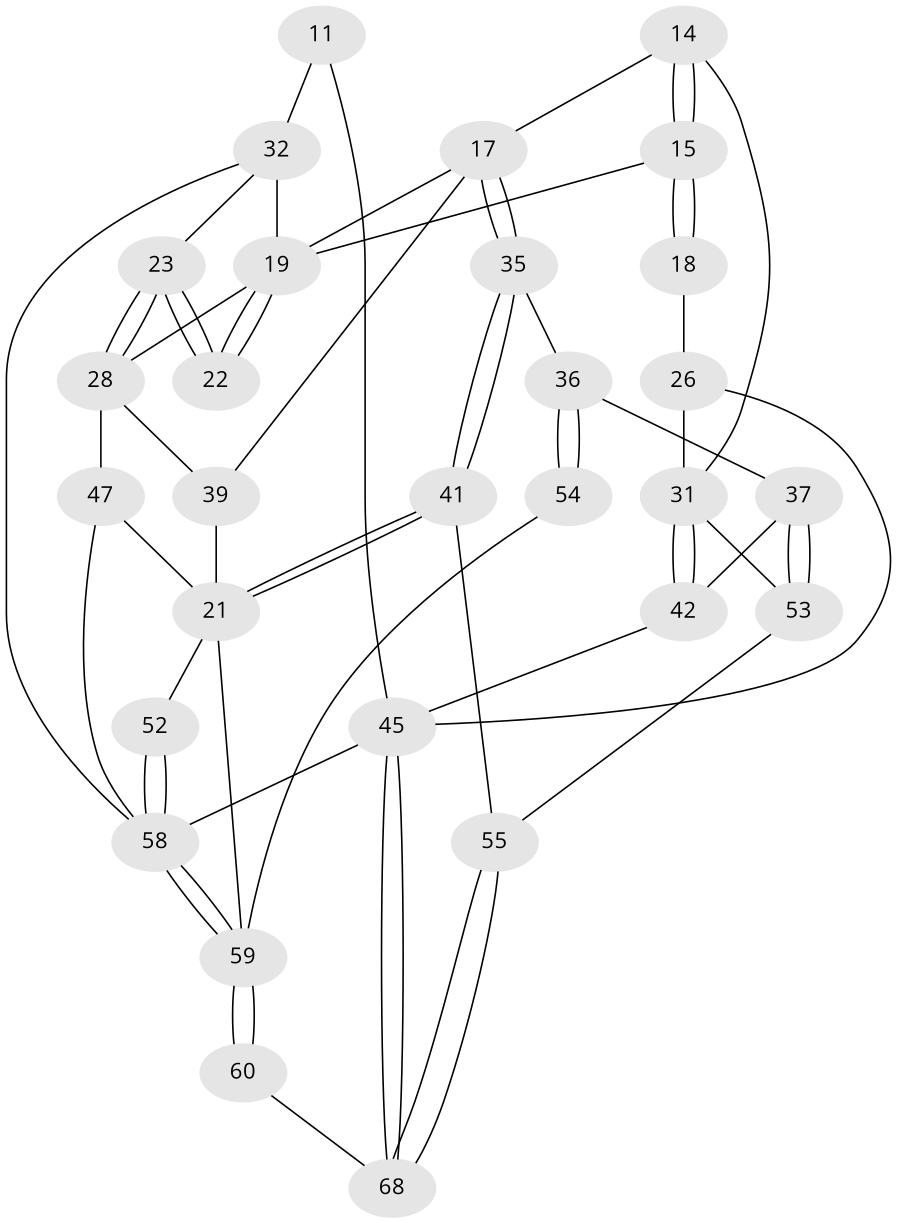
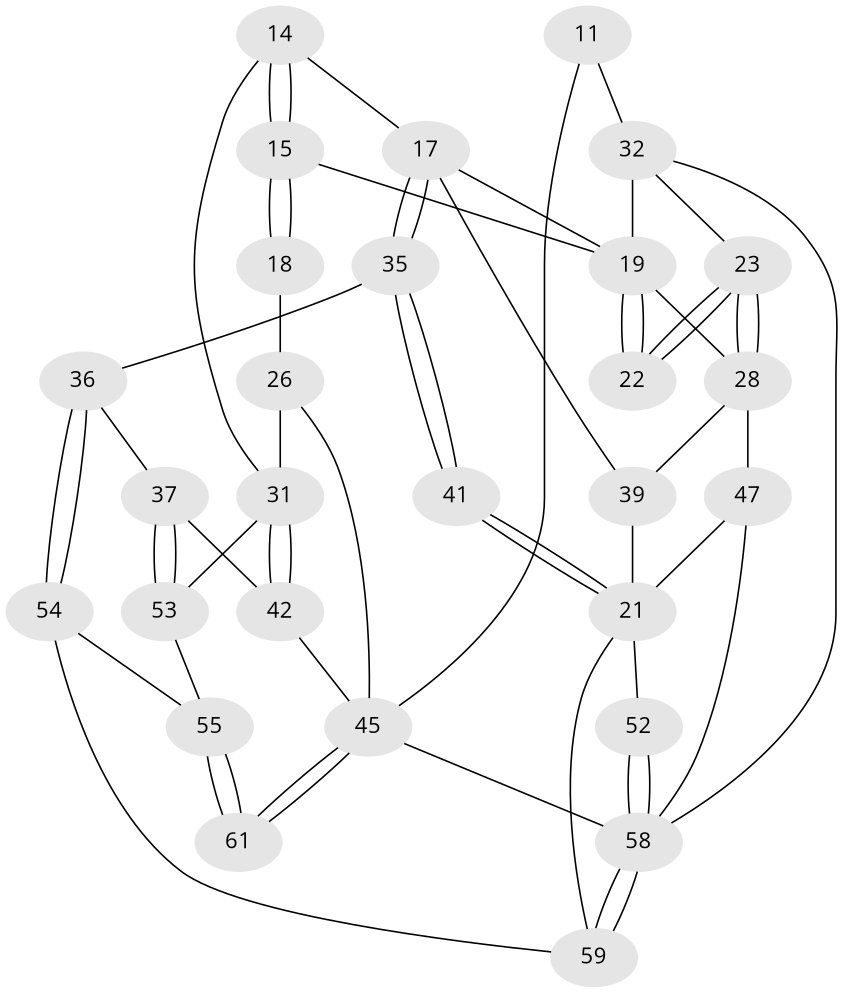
edge "41" -- "55": now "54" -- "55"
node "60": removed
node "68": label "68" -> "61"
